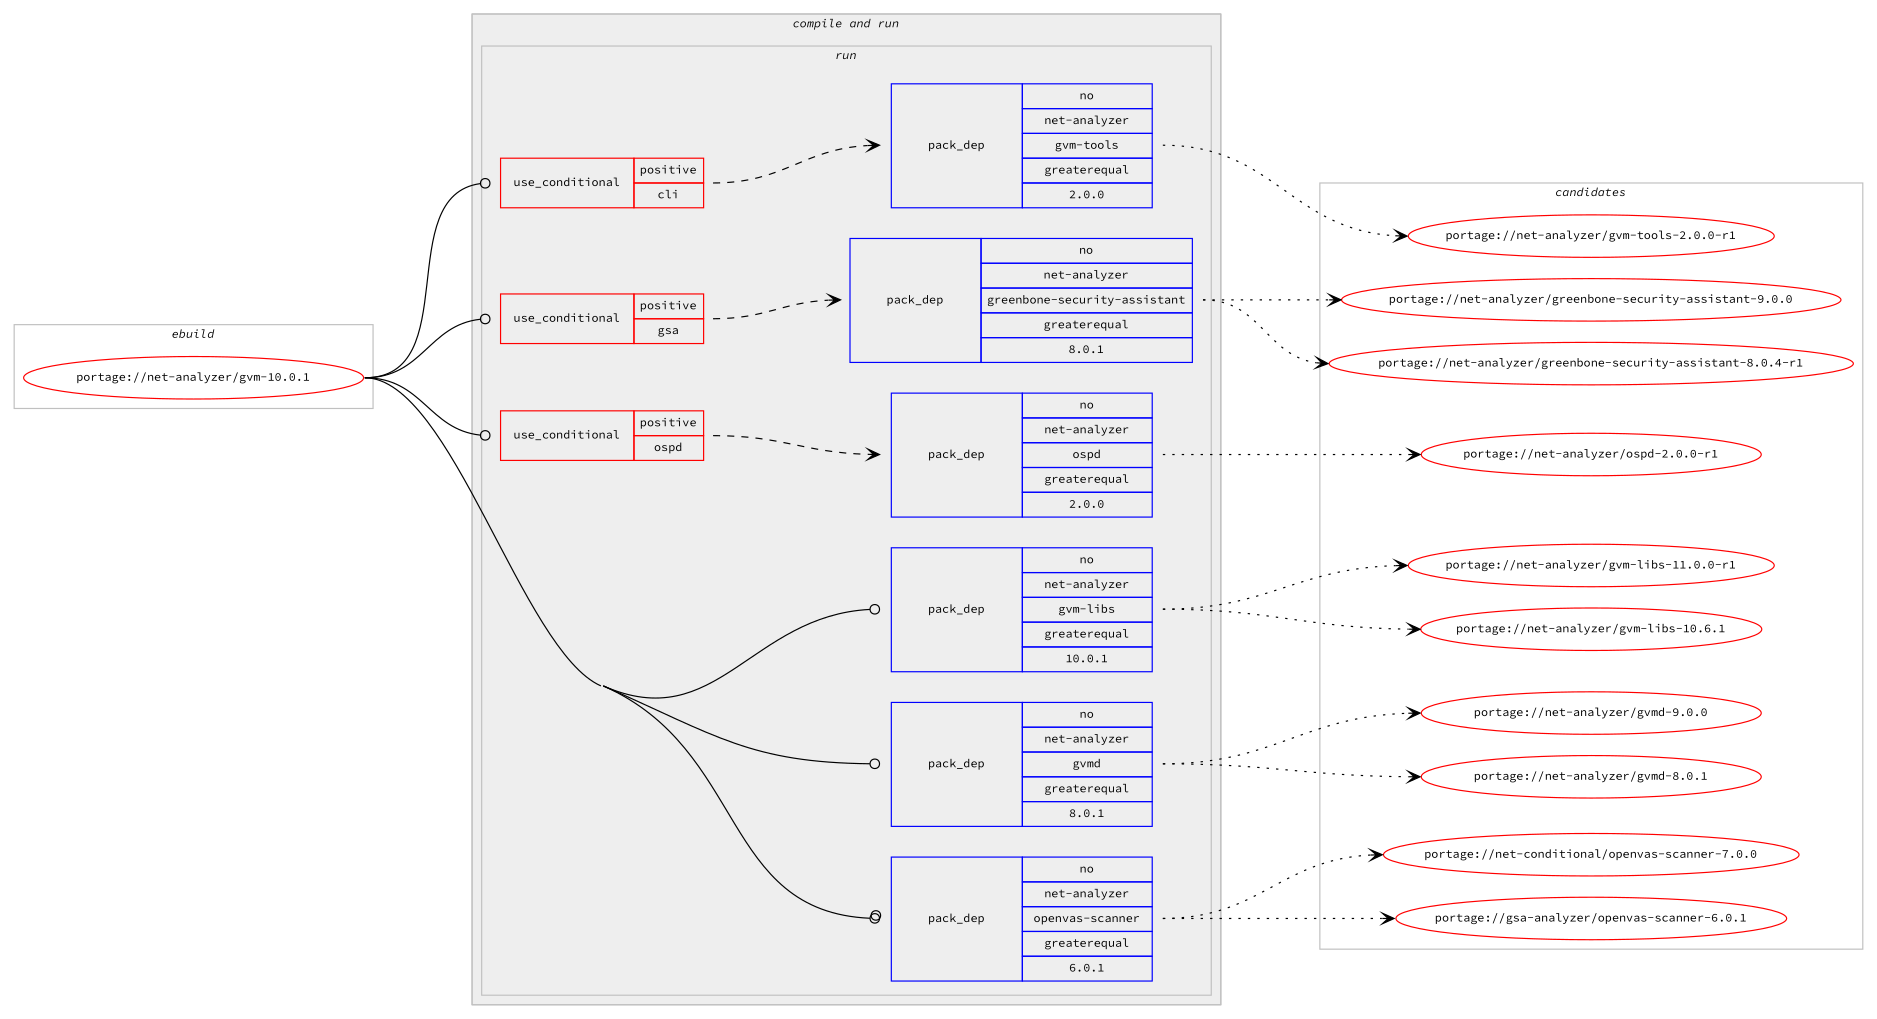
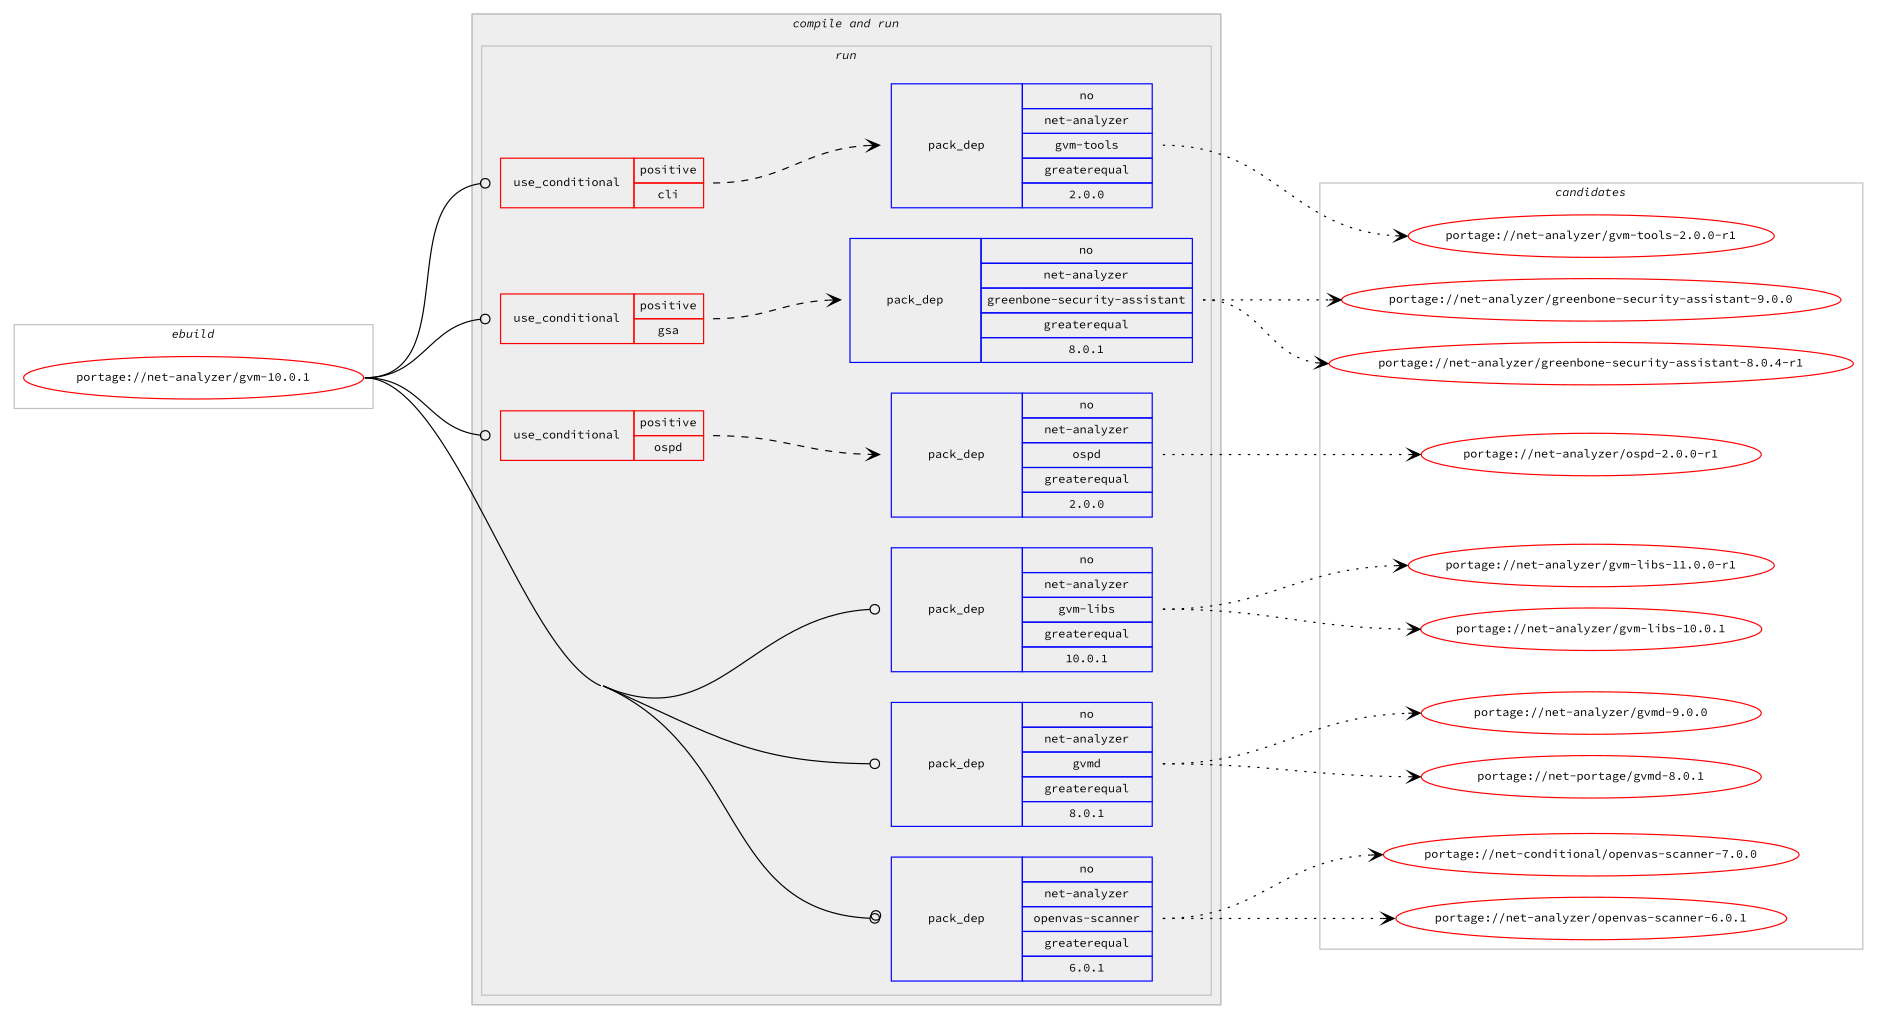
node "portage://net-analyzer/gvm-libs-10.6.1": label "portage://net-analyzer/gvm-libs-10.6.1" -> "portage://net-analyzer/gvm-libs-10.0.1"
node "portage://net-analyzer/gvmd-8.0.1": label "portage://net-analyzer/gvmd-8.0.1" -> "portage://net-portage/gvmd-8.0.1"
node "portage://gsa-analyzer/openvas-scanner-6.0.1": label "portage://gsa-analyzer/openvas-scanner-6.0.1" -> "portage://net-analyzer/openvas-scanner-6.0.1"
